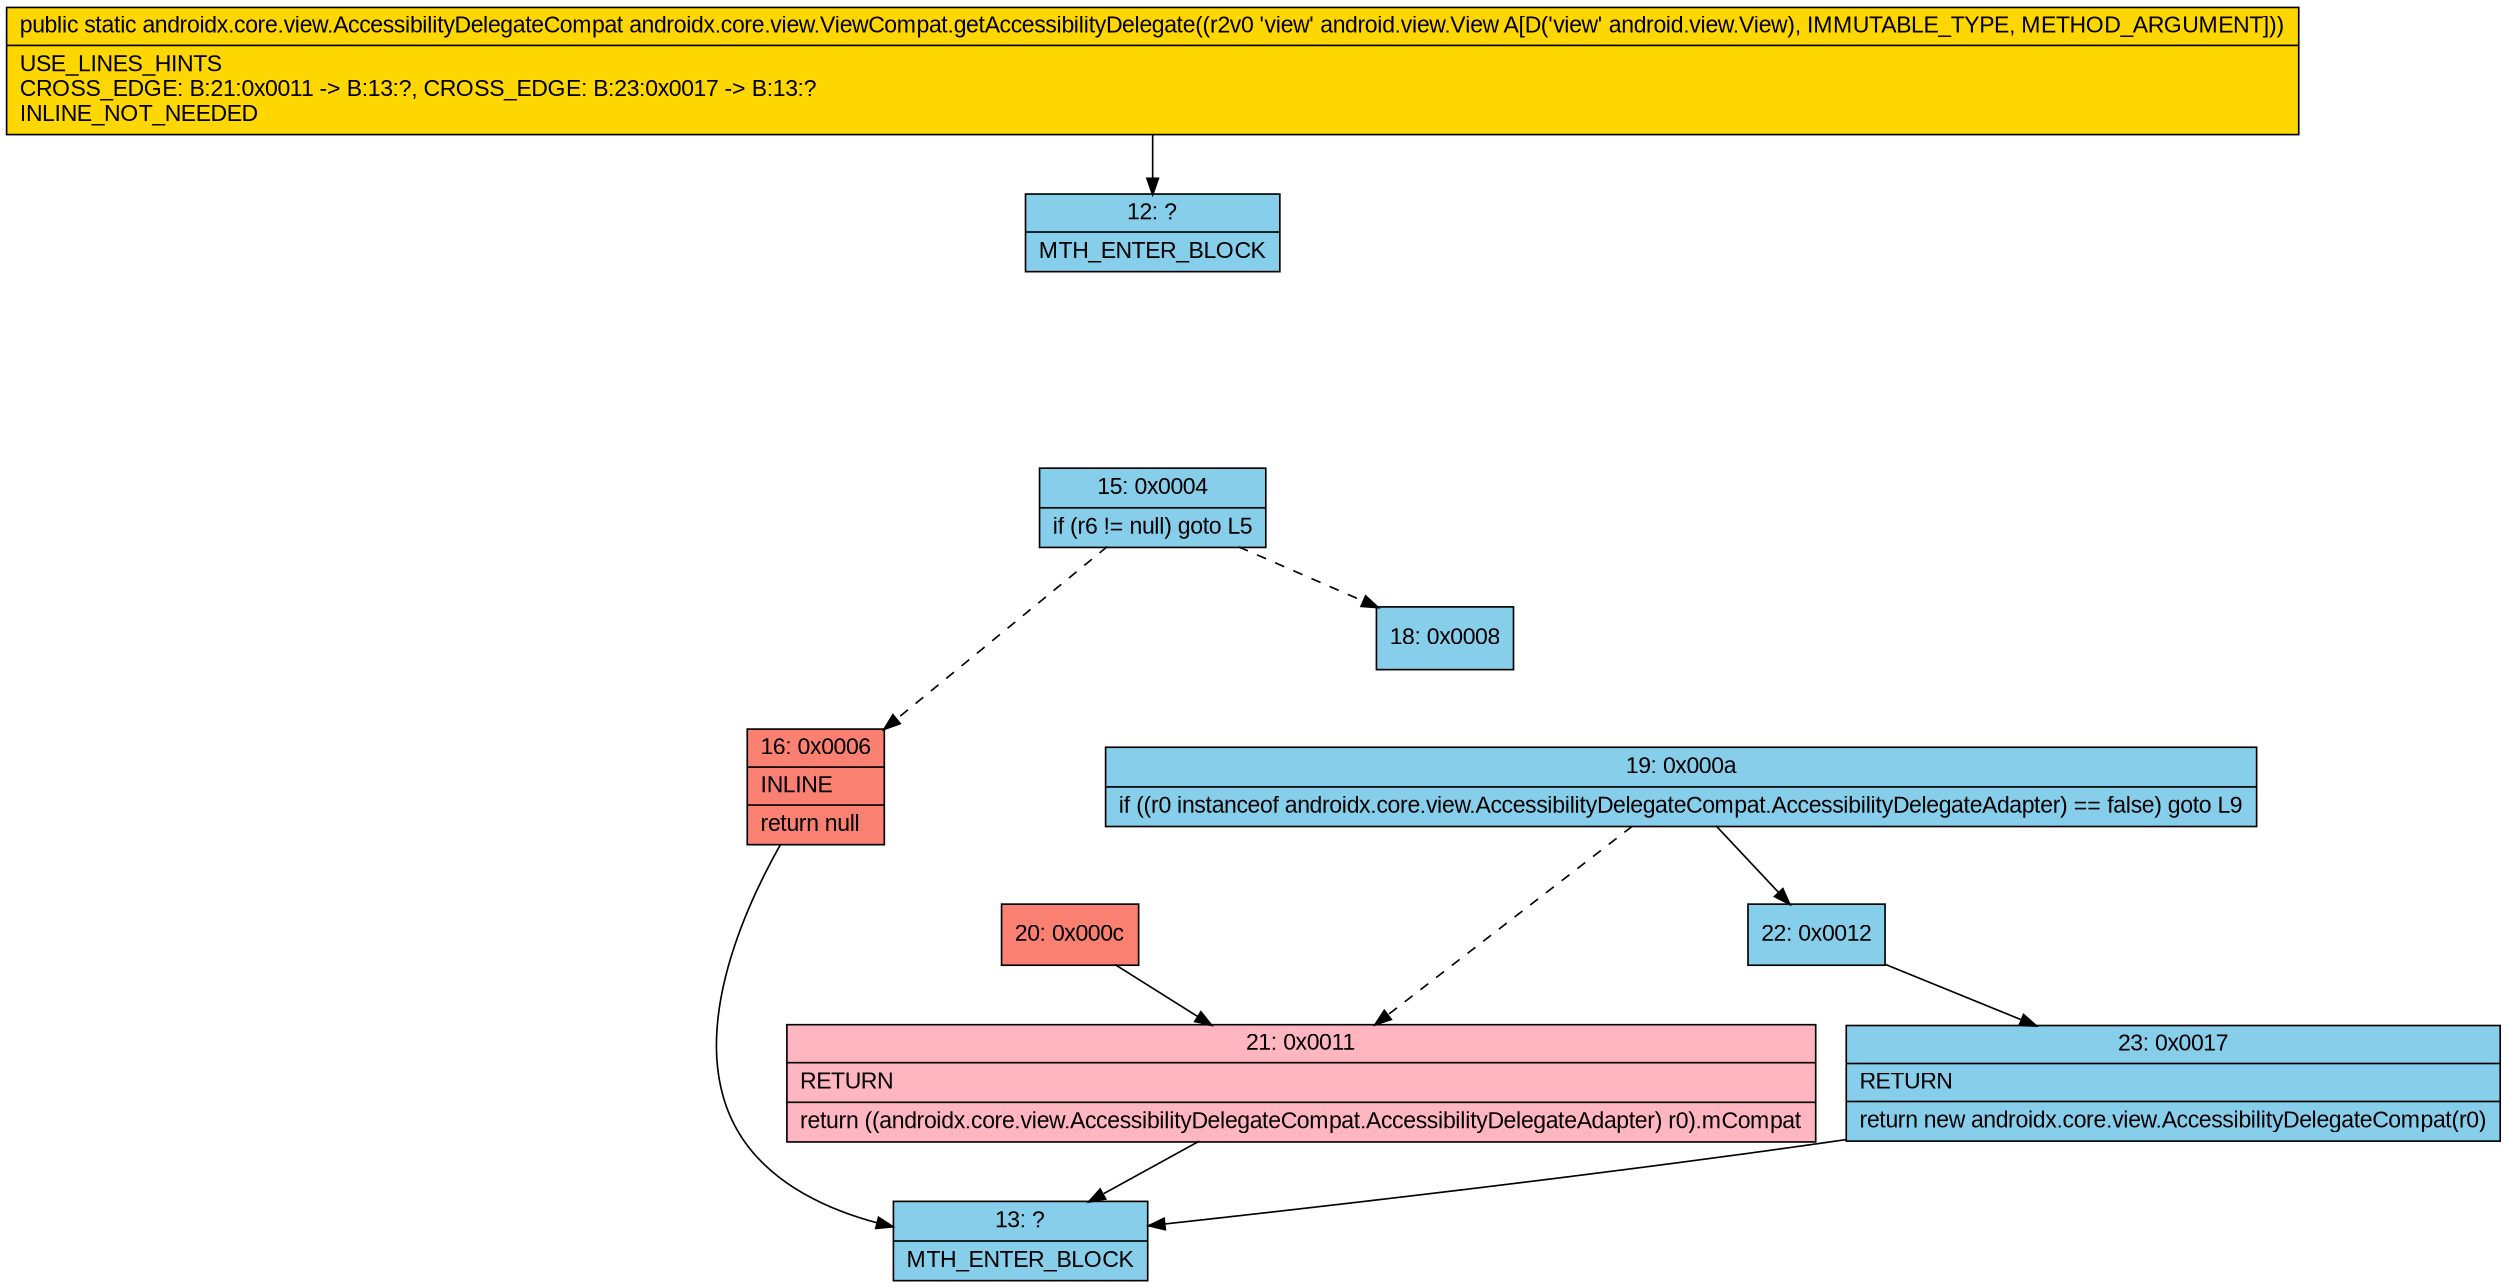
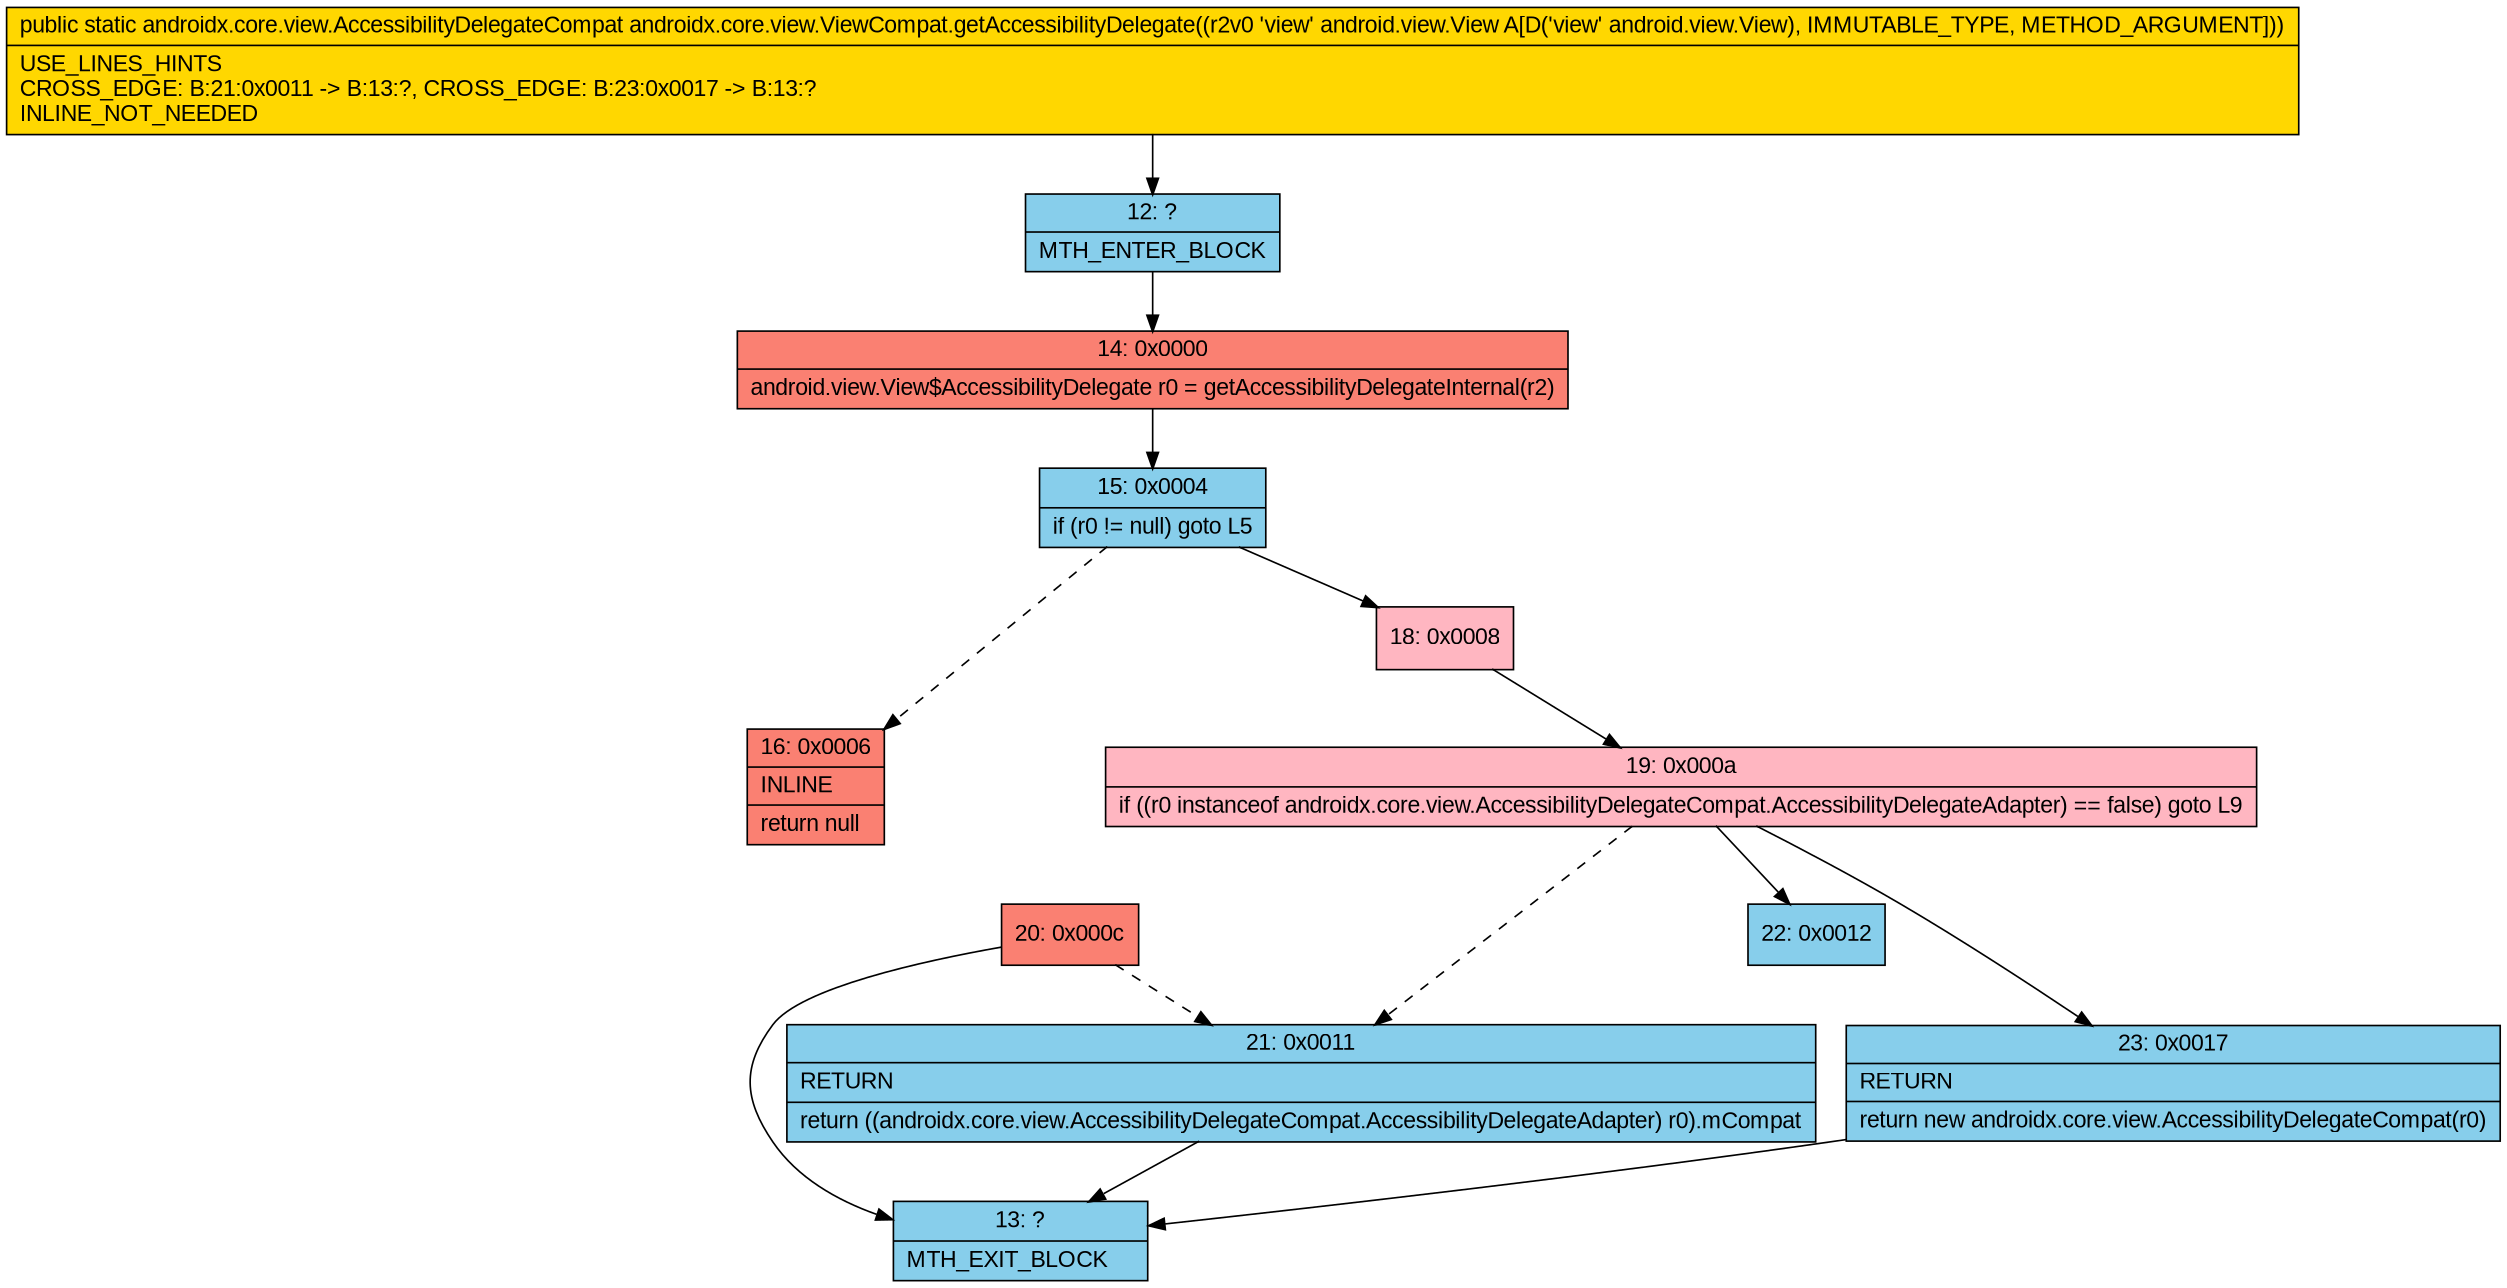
node "14: 0x0000": added
node "15: 0x0004": text "if (r6 != null) goto L5" -> "if (r0 != null) goto L5"
edge "15: 0x0004" -> "18: 0x0008": style dashed -> solid
node "18: 0x0008": fillcolor skyblue -> lightpink
edge "18: 0x0008" -> "19: 0x000a": added
node "19: 0x000a": fillcolor skyblue -> lightpink
edge "20: 0x000c" -> "21: 0x0011": style solid -> dashed
edge "22: 0x0012" -> "23: 0x0017": now "19: 0x000a" -> "23: 0x0017"
edge "16: 0x0006" -> "13: ?": now "20: 0x000c" -> "13: ?"
node "21: 0x0011": fillcolor lightpink -> skyblue
node "13: ?": text "MTH_ENTER_BLOCK" -> "MTH_EXIT_BLOCK"
